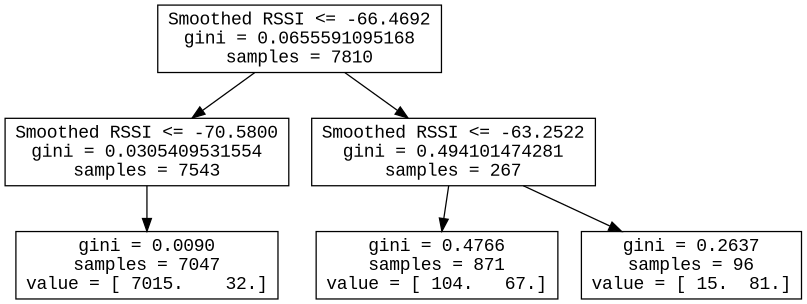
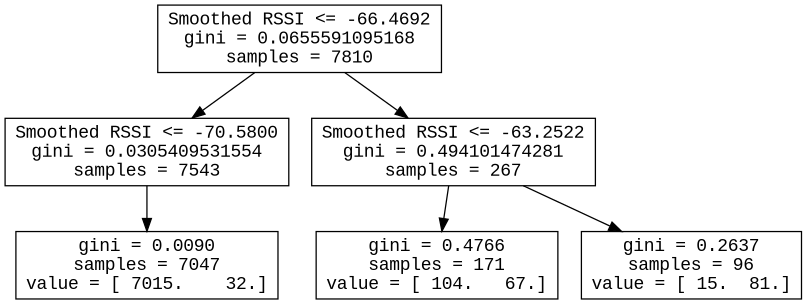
node "gini = 0.4766 samples = 871 value = [ 104.   67.]": label "gini = 0.4766 samples = 871 value = [ 104.   67.]" -> "gini = 0.4766 samples = 171 value = [ 104.   67.]"
